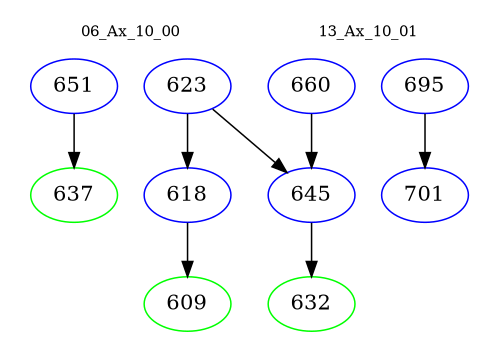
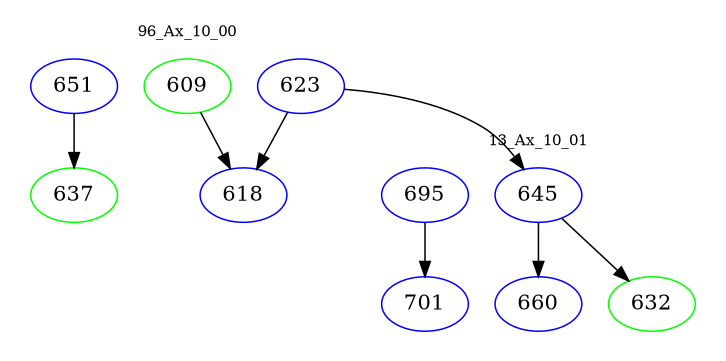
cluster "06_Ax_10_00": label "06_Ax_10_00" -> "96_Ax_10_00"
edge "660" -> "645": reversed
edge "618" -> "609": reversed
